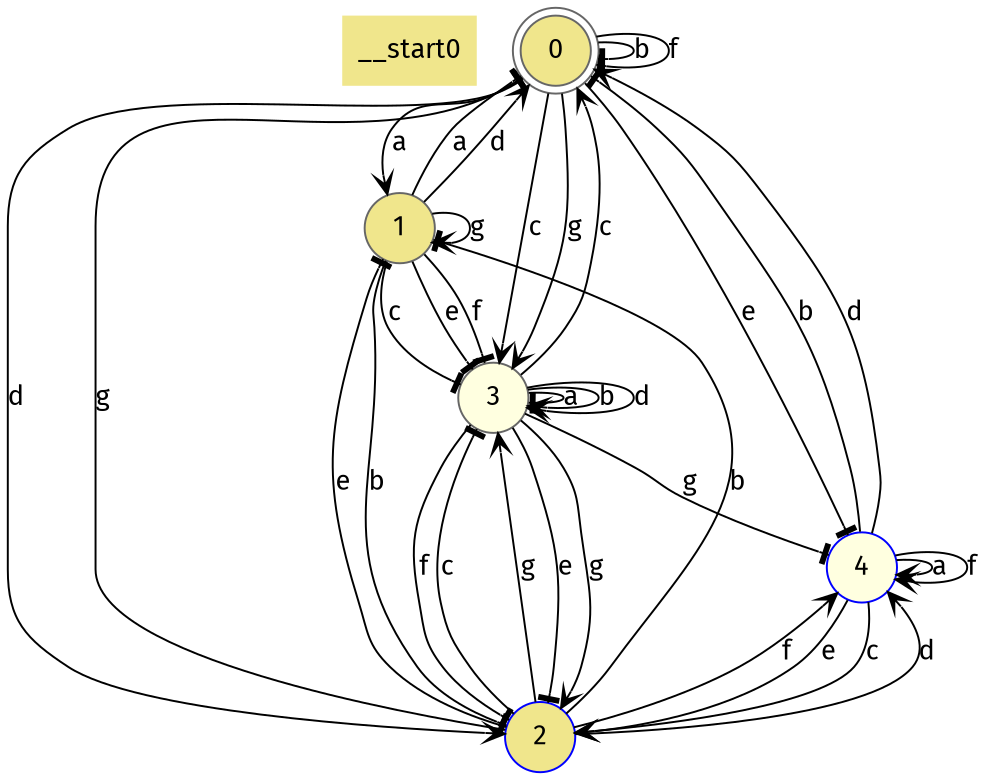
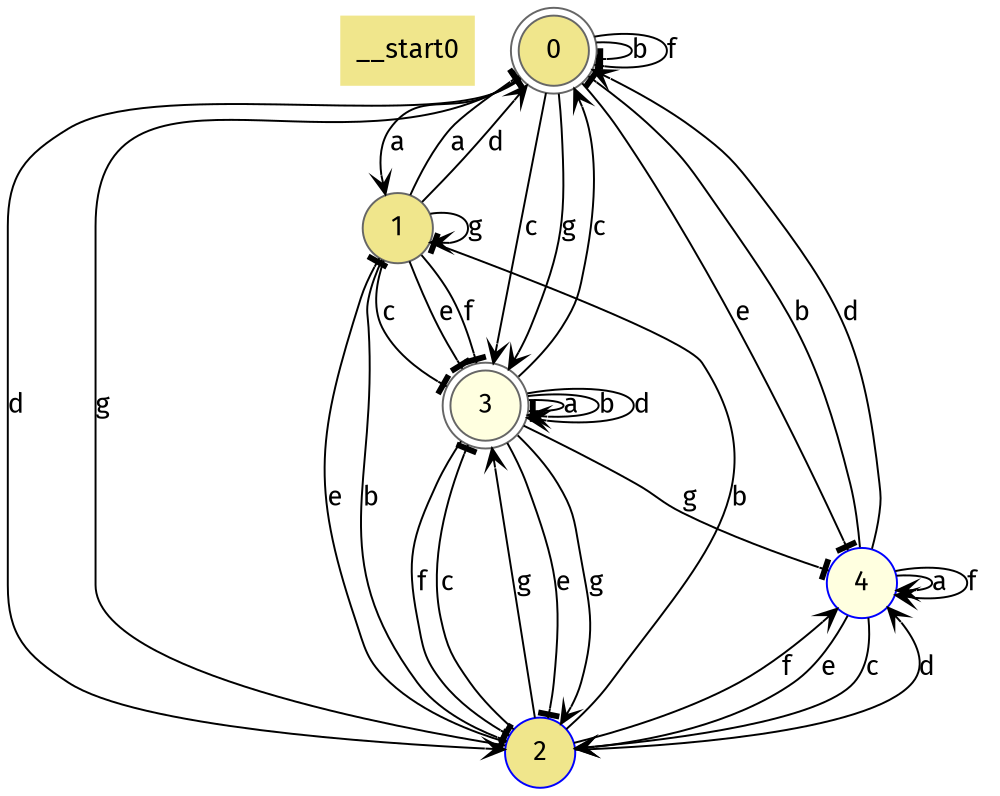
node "3": shape circle -> doublecircle
